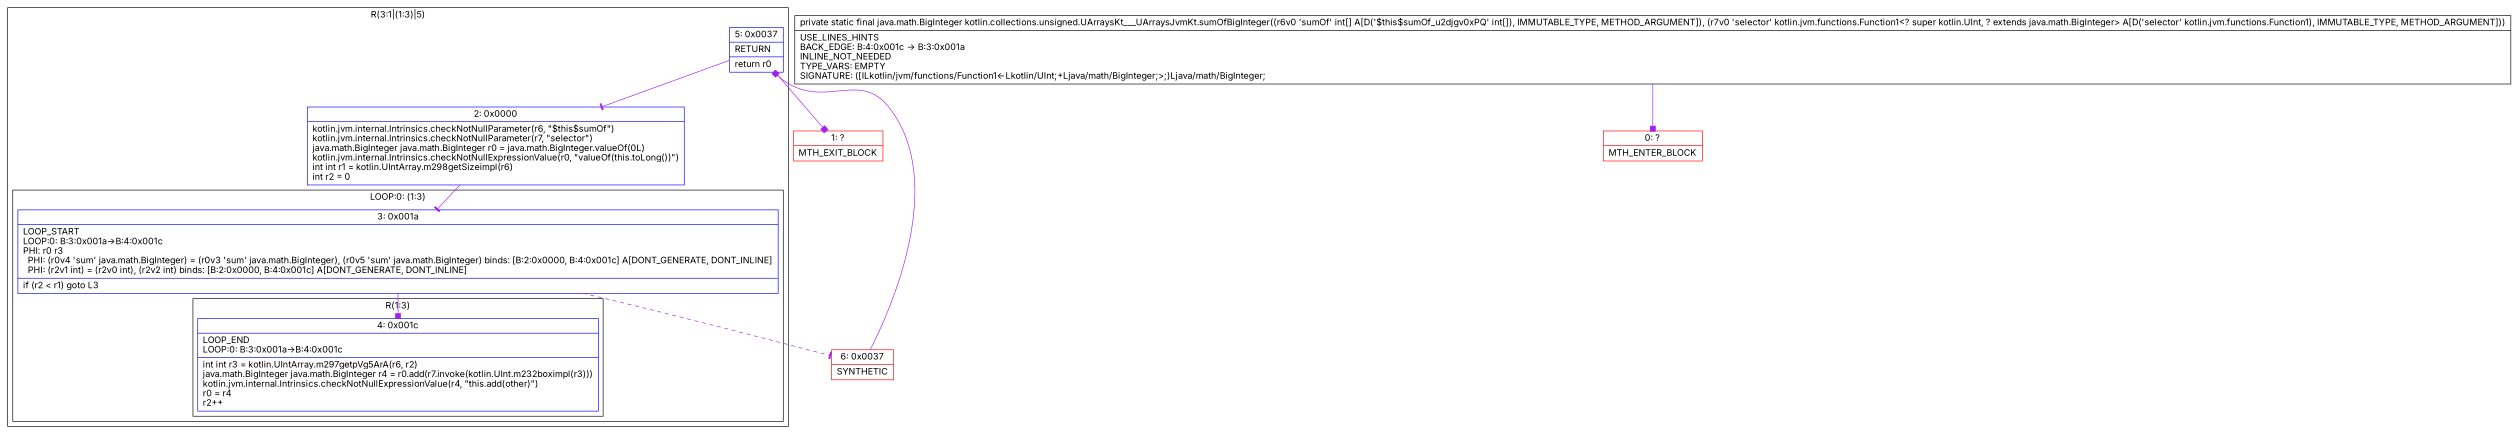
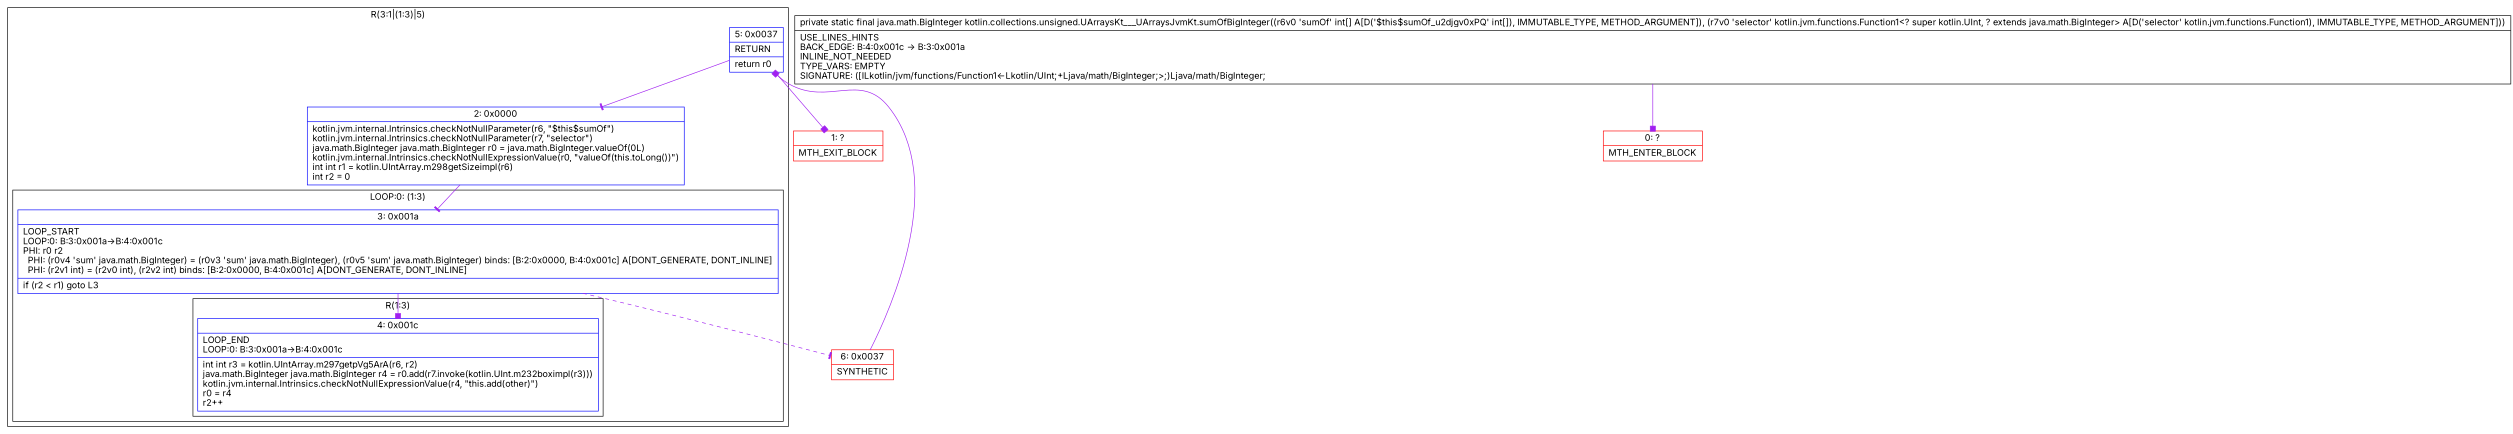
node "3: 0x001a": text "PHI: r0 r3" -> "PHI: r0 r2"
